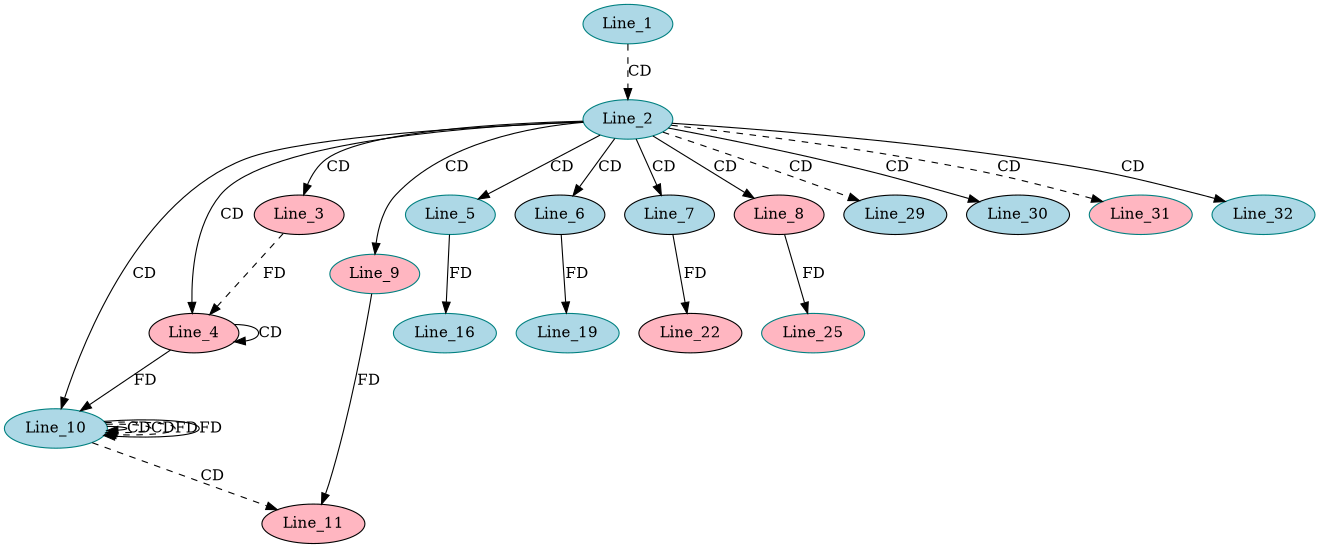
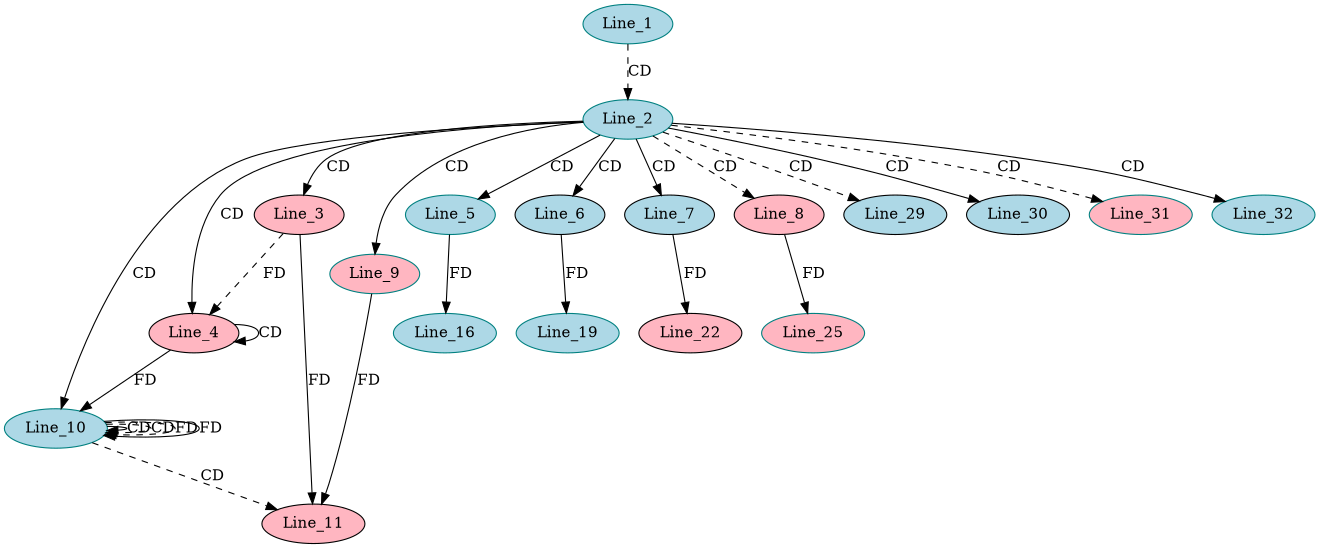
edge "Line_2" -> "Line_8": style solid -> dashed
edge "Line_3" -> "Line_11": added, label "FD"
